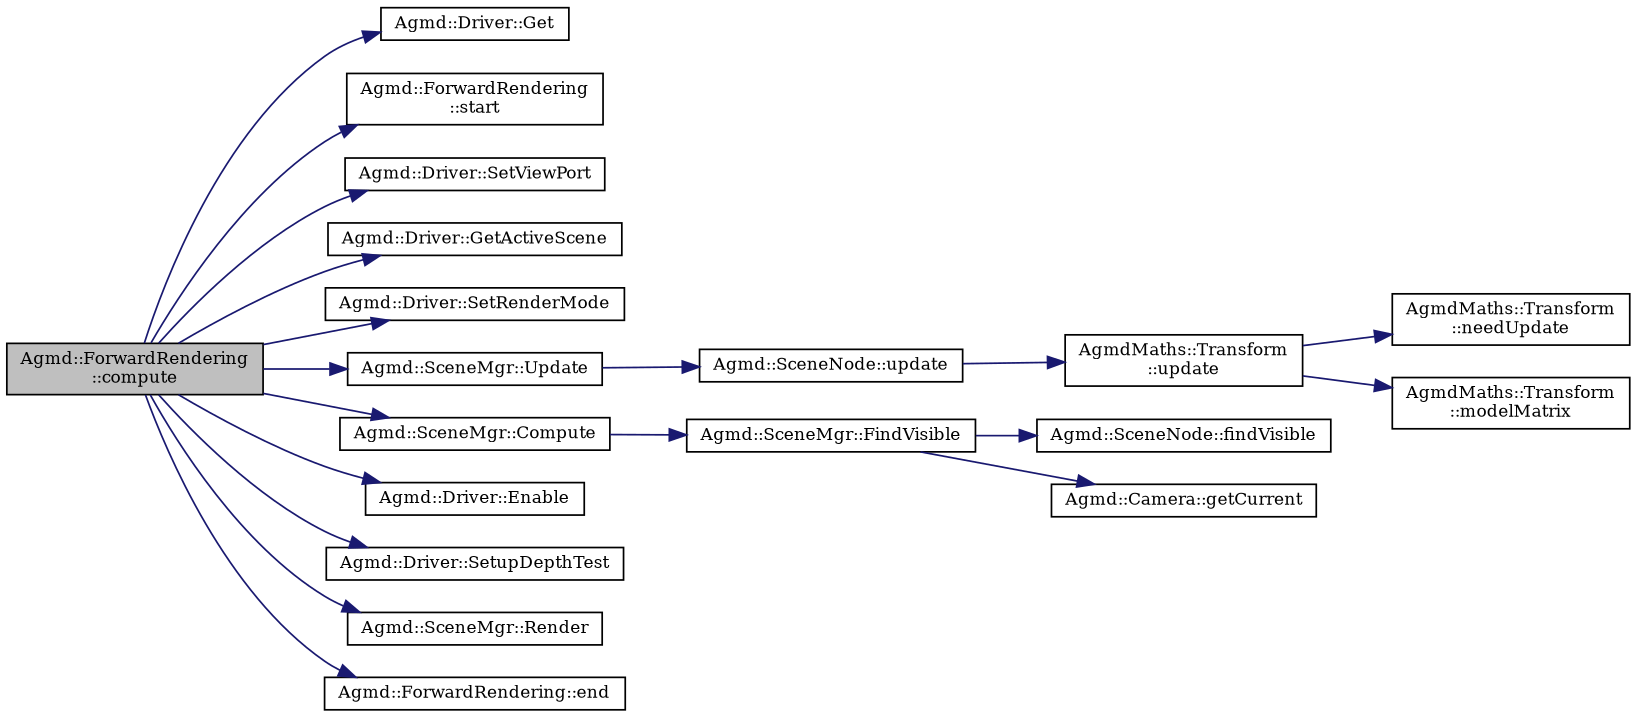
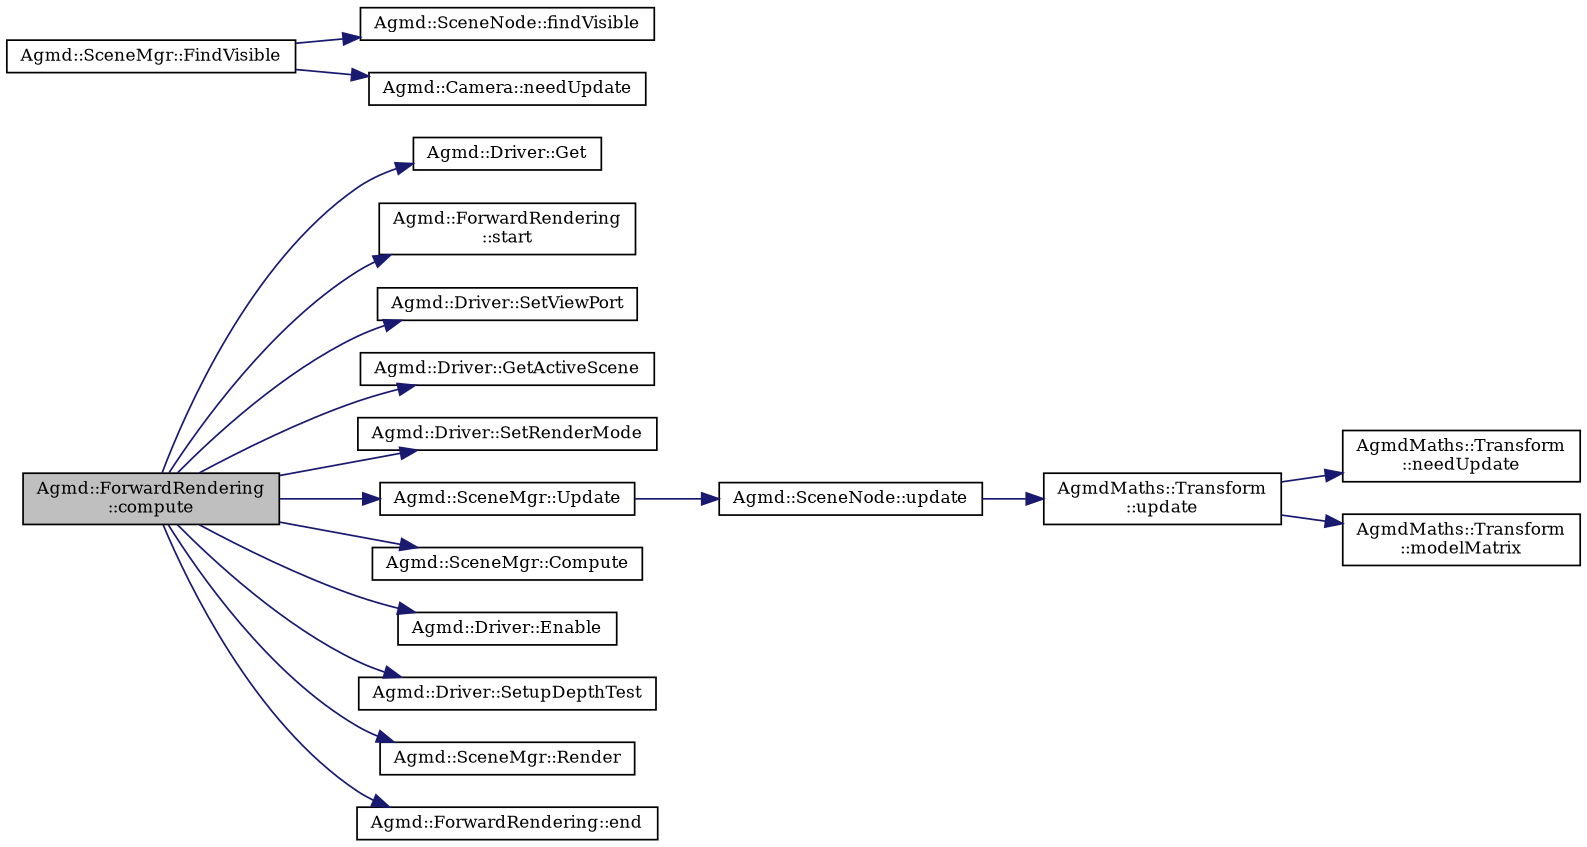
edge "Agmd::SceneMgr::Compute" -> "Agmd::SceneMgr::FindVisible": removed
node "Agmd::Camera::getCurrent": label "Agmd::Camera::getCurrent" -> "Agmd::Camera::needUpdate"
